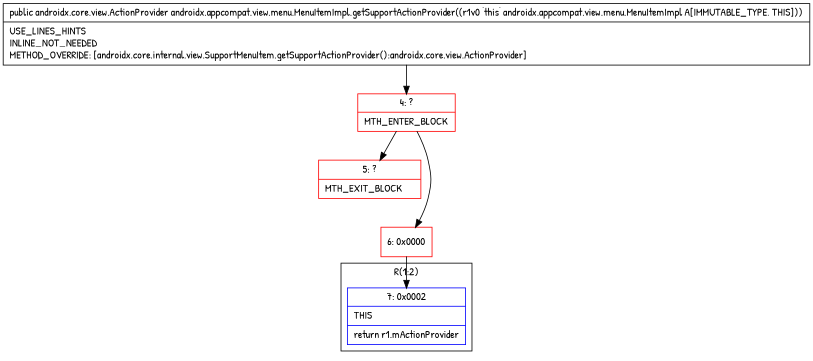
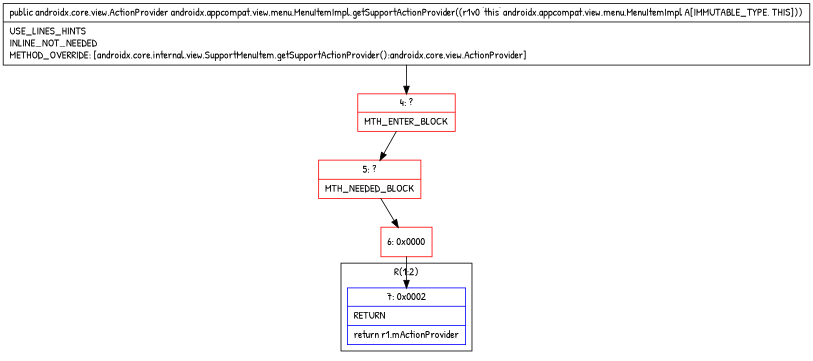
edge "4: ?" -> "6: 0x0000": now "5: ?" -> "6: 0x0000"
node "5: ?": text "MTH_EXIT_BLOCK" -> "MTH_NEEDED_BLOCK"
node "7: 0x0002": text "THIS" -> "RETURN"
